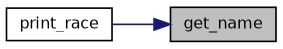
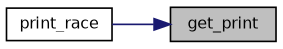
node "get_name": label "get_name" -> "get_print"
